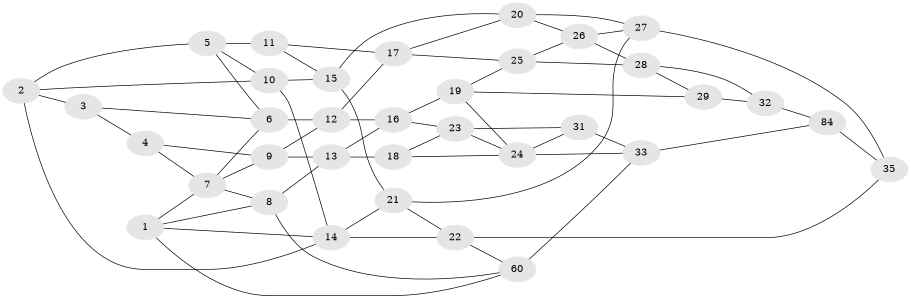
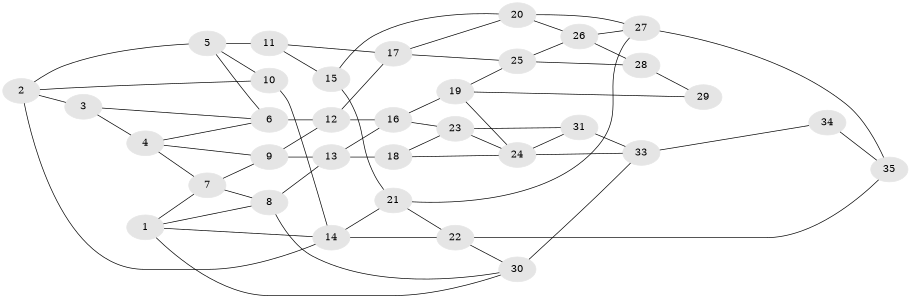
edge "15" -- "10": removed
node "32": removed
node "84": label "84" -> "34"
edge "6" -- "7": now "6" -- "4"
node "60": label "60" -> "30"
